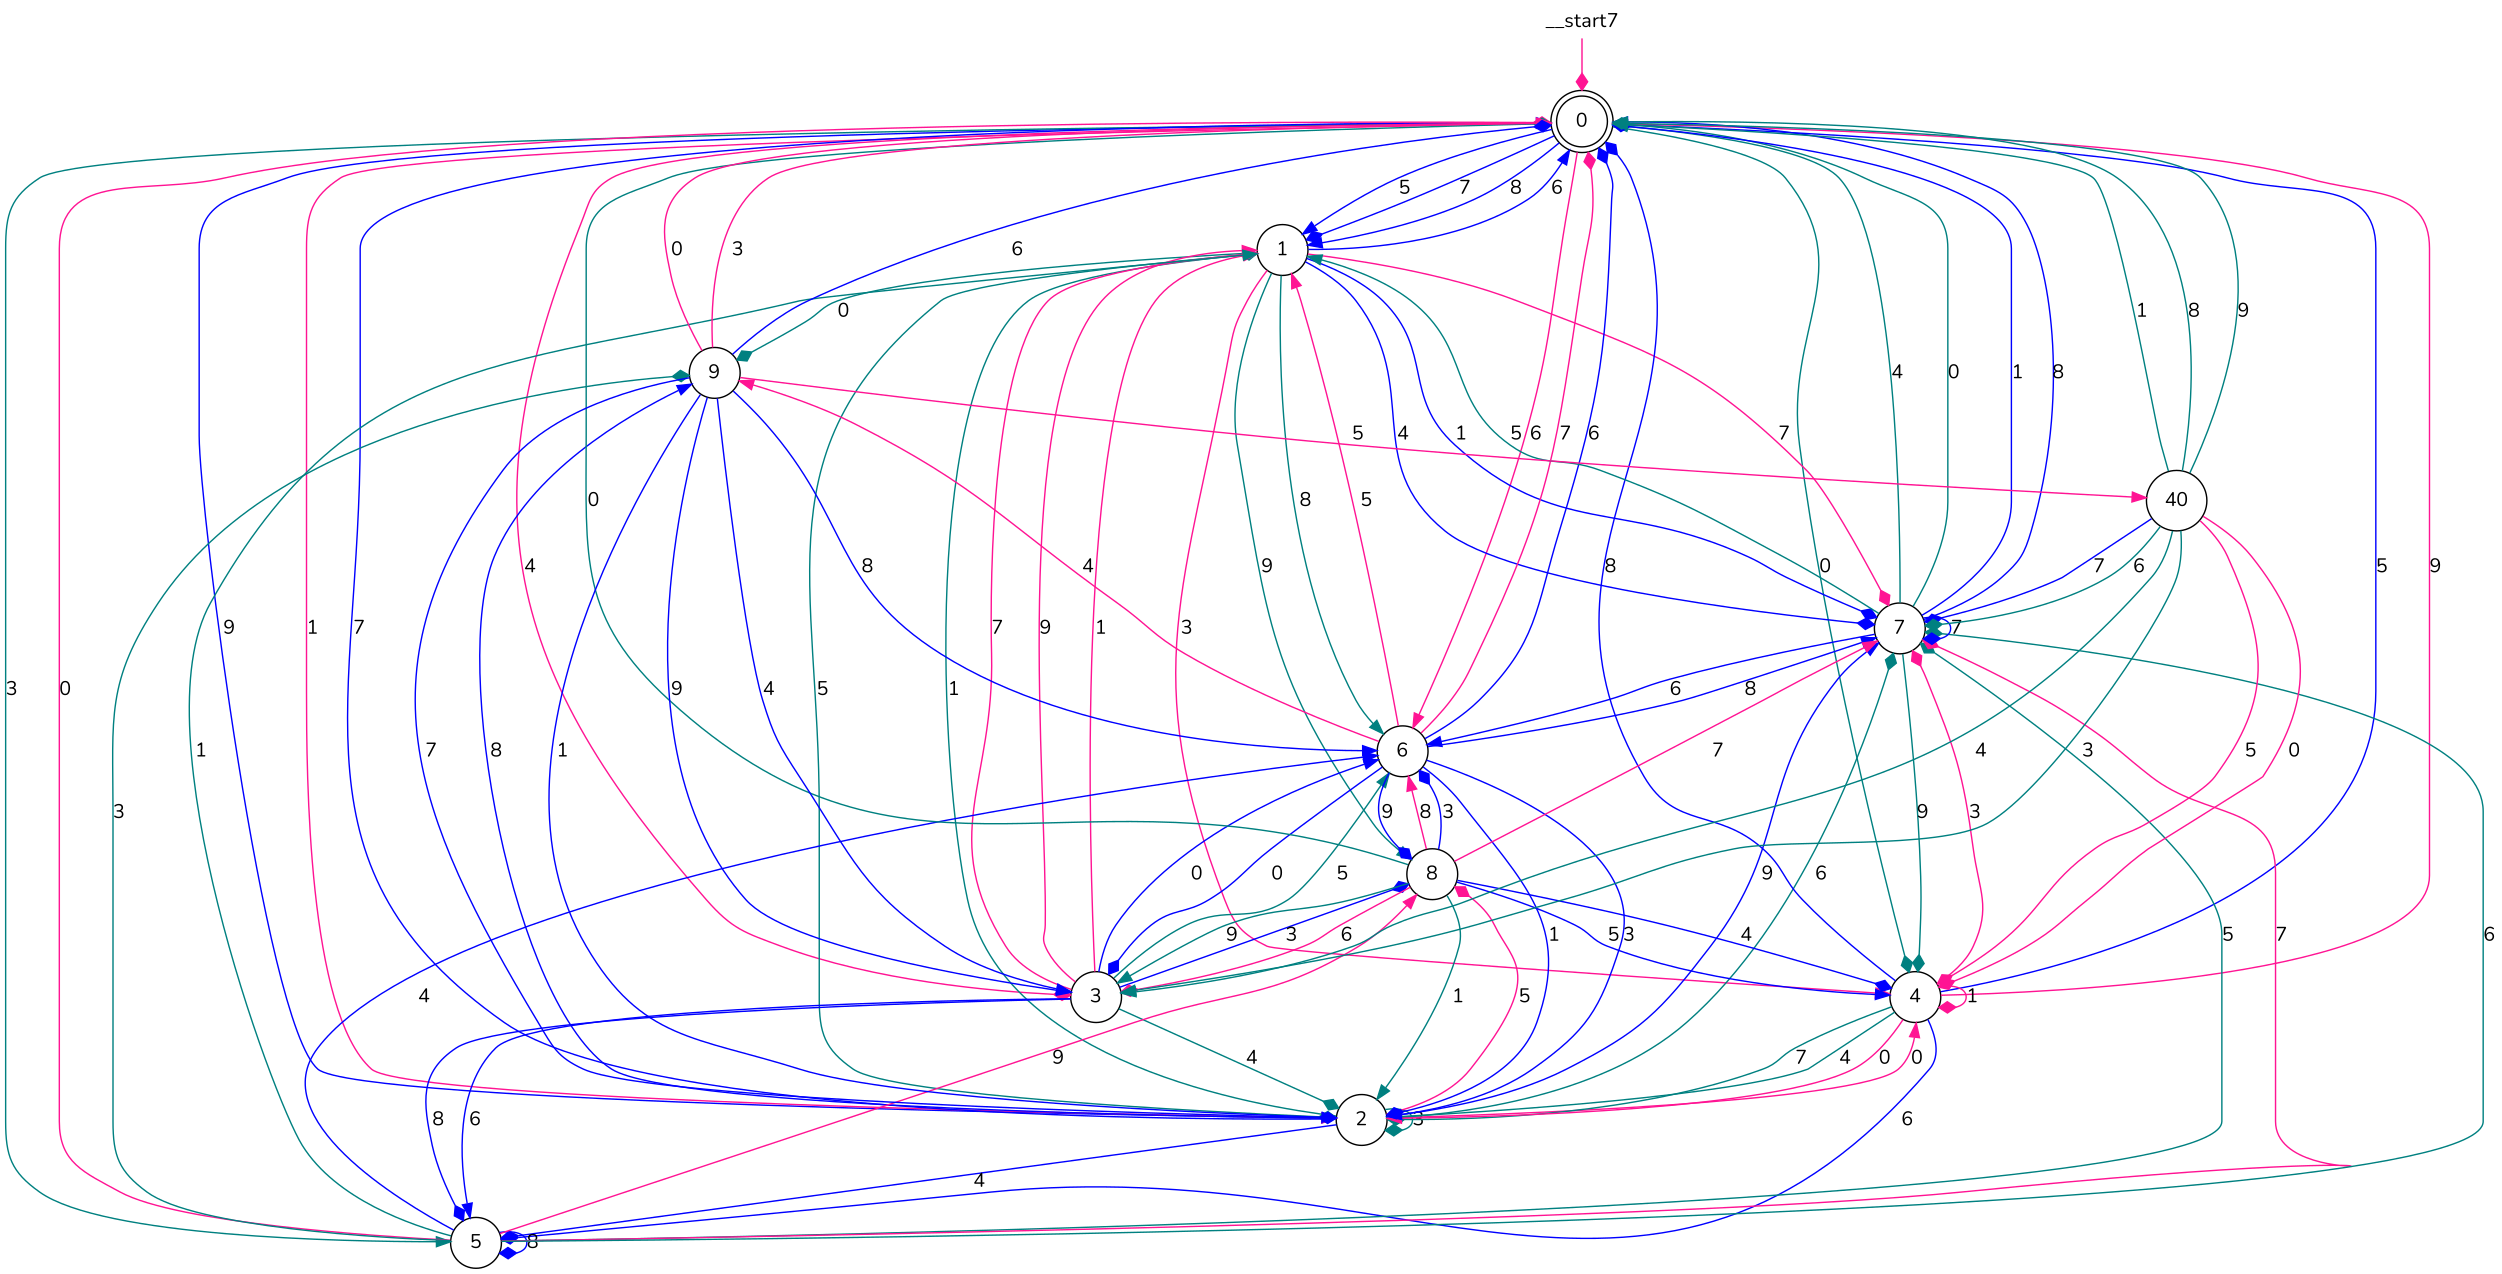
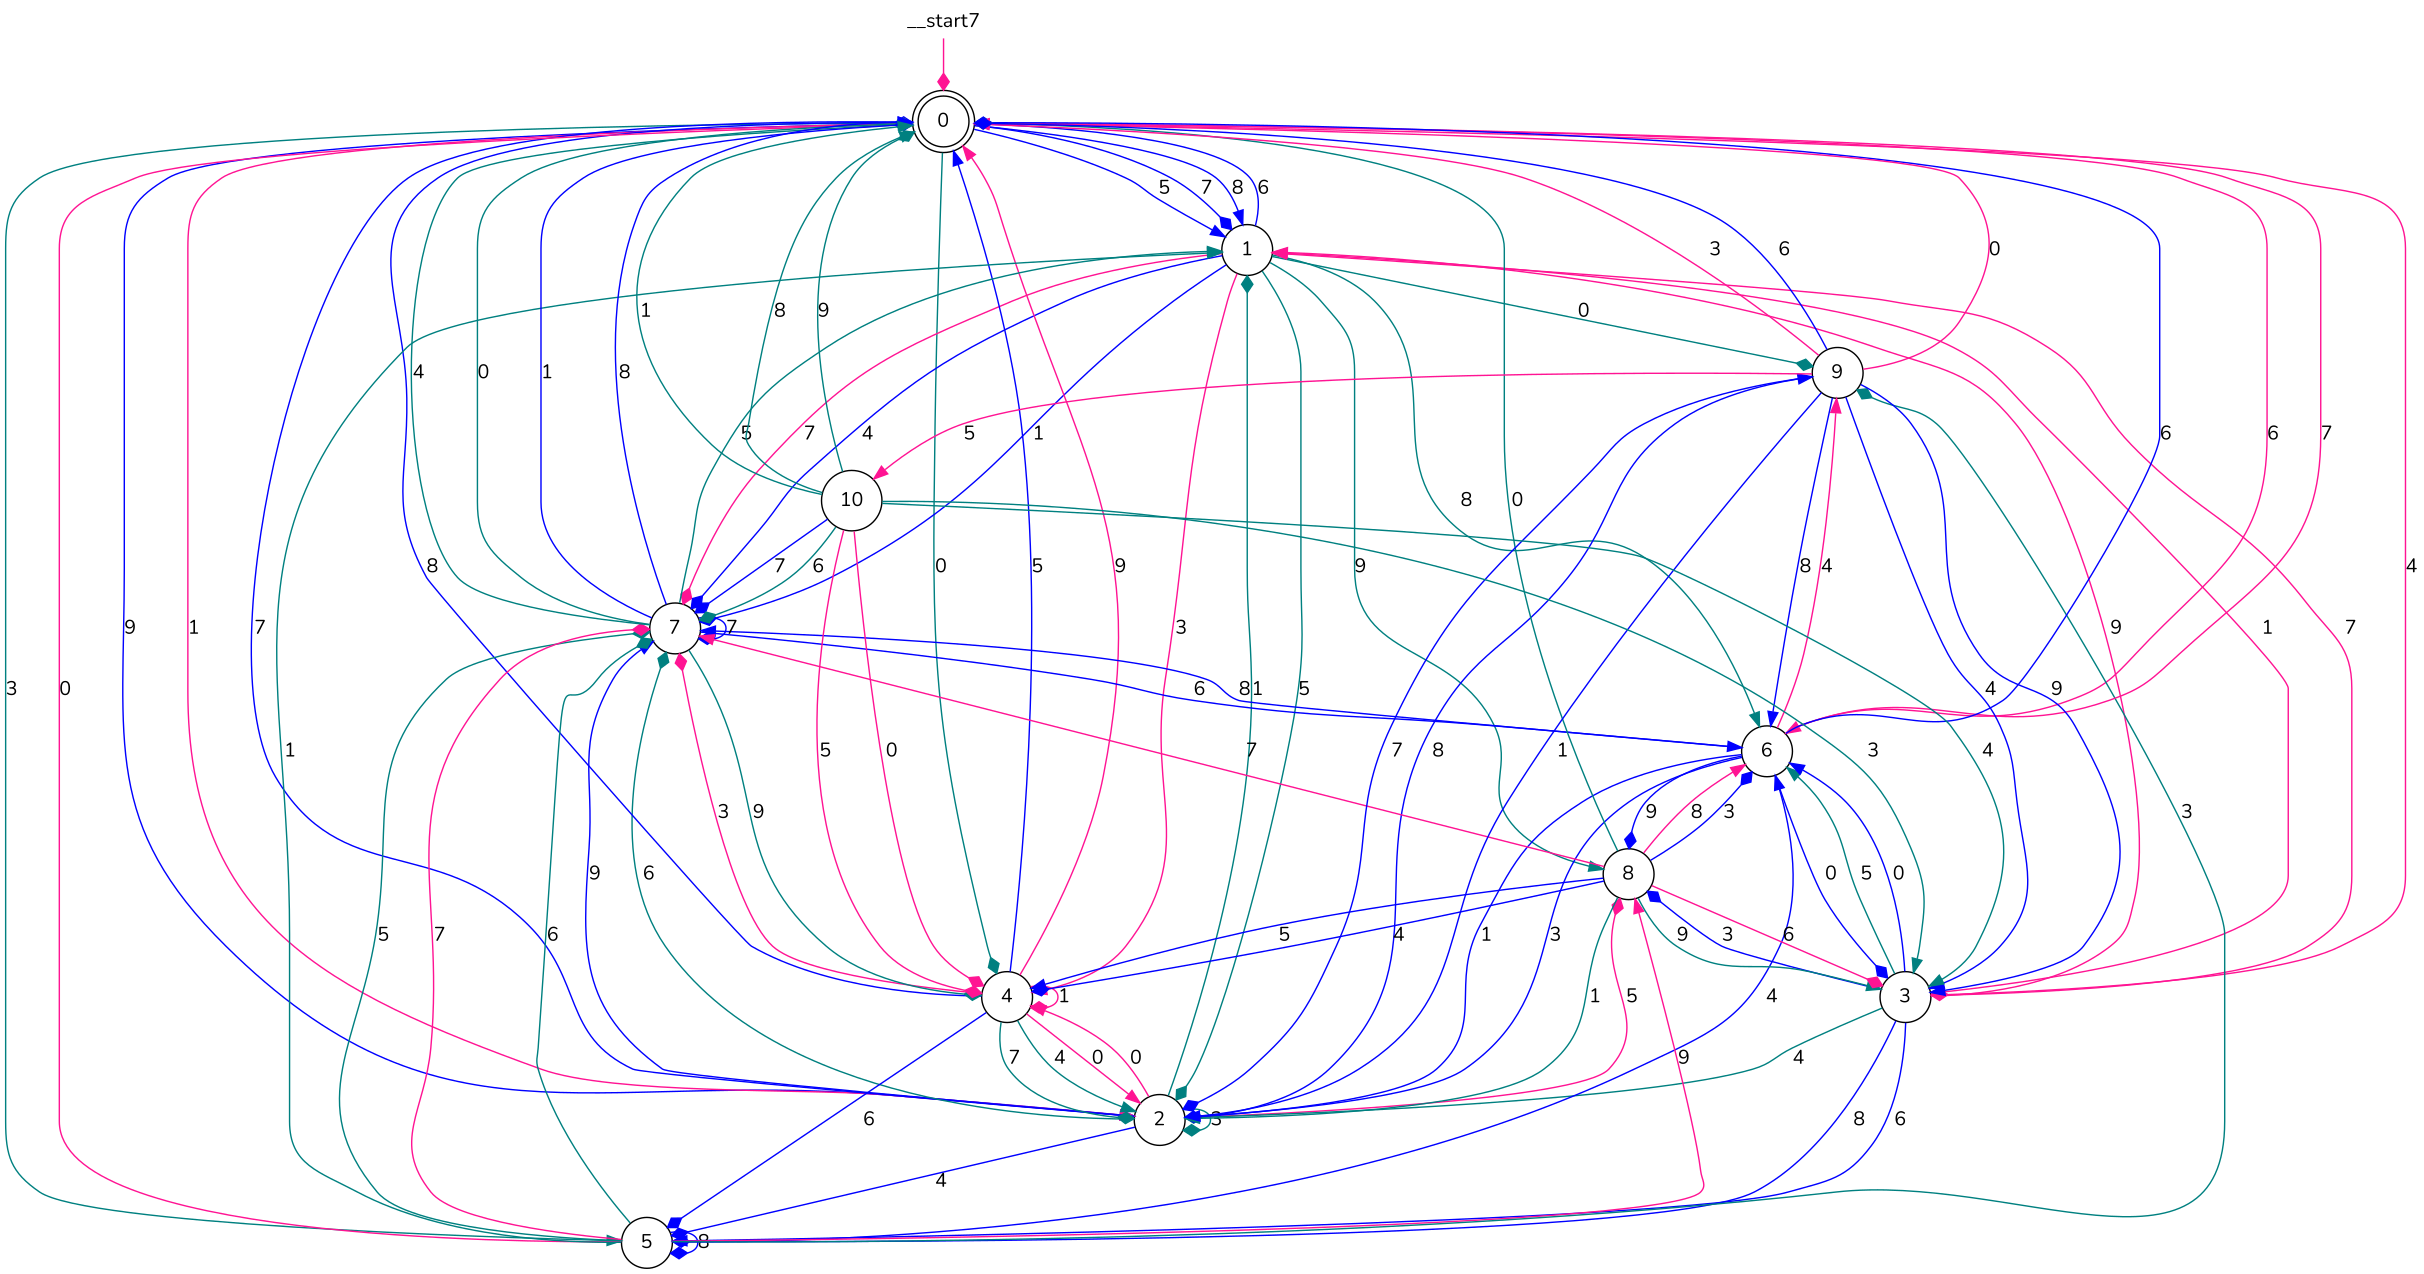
node "40": label "40" -> "10"
edge "6" -> "1": removed, label "5"
